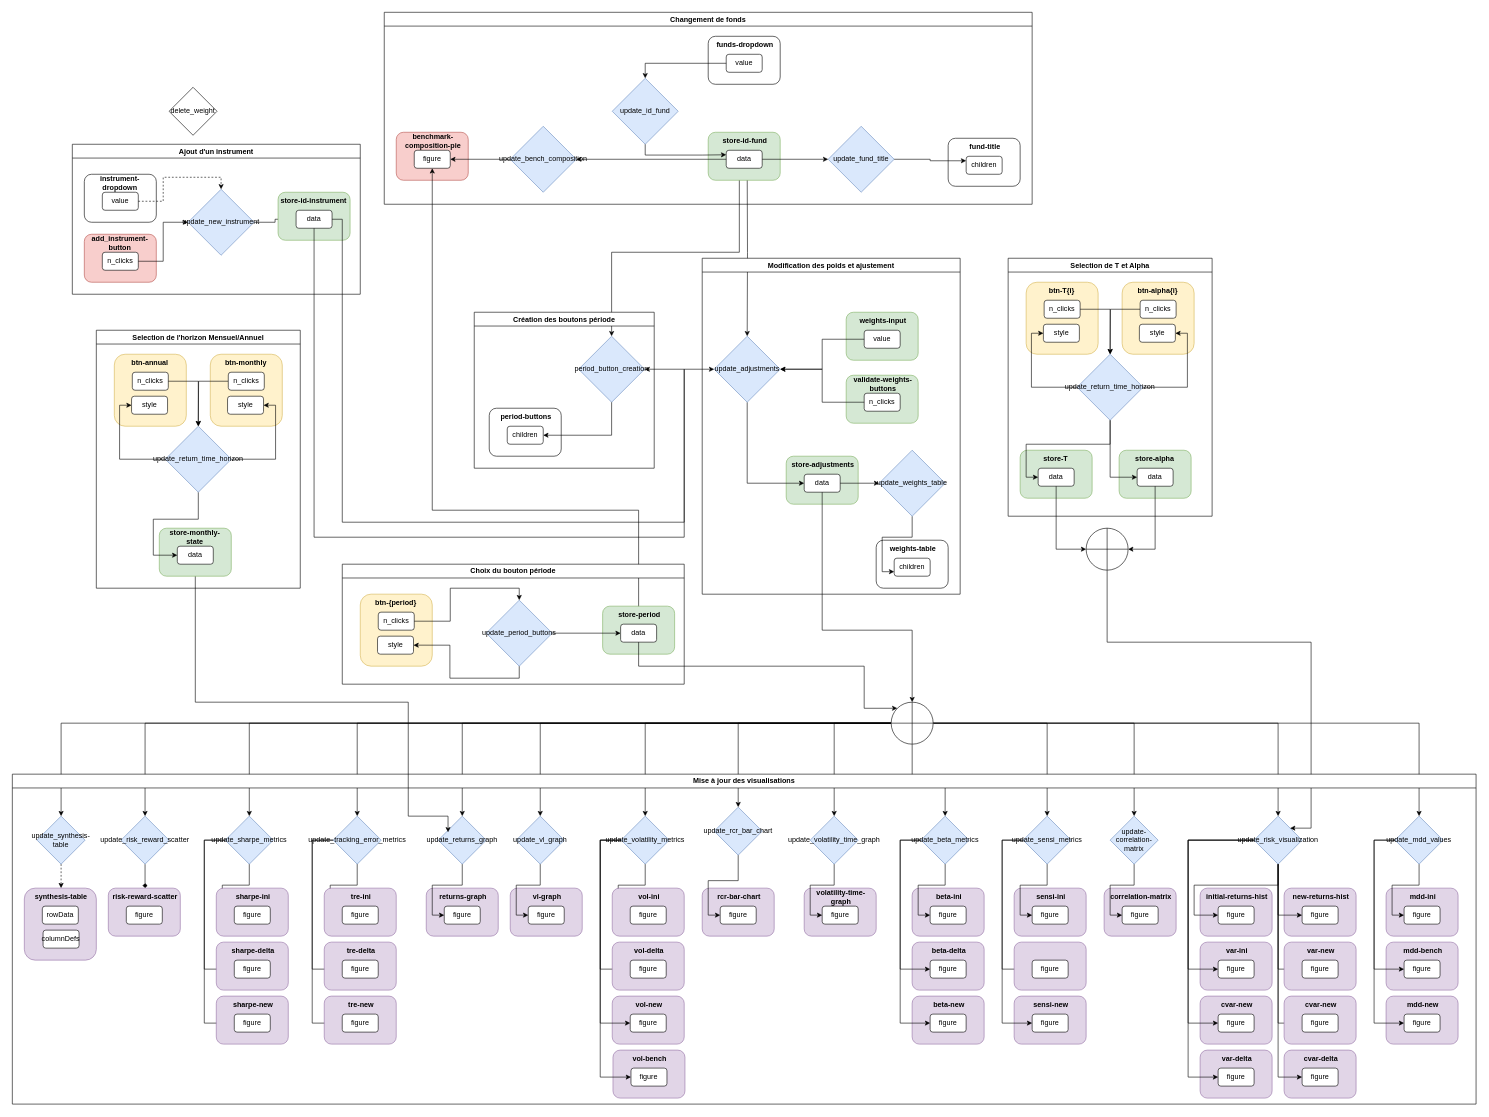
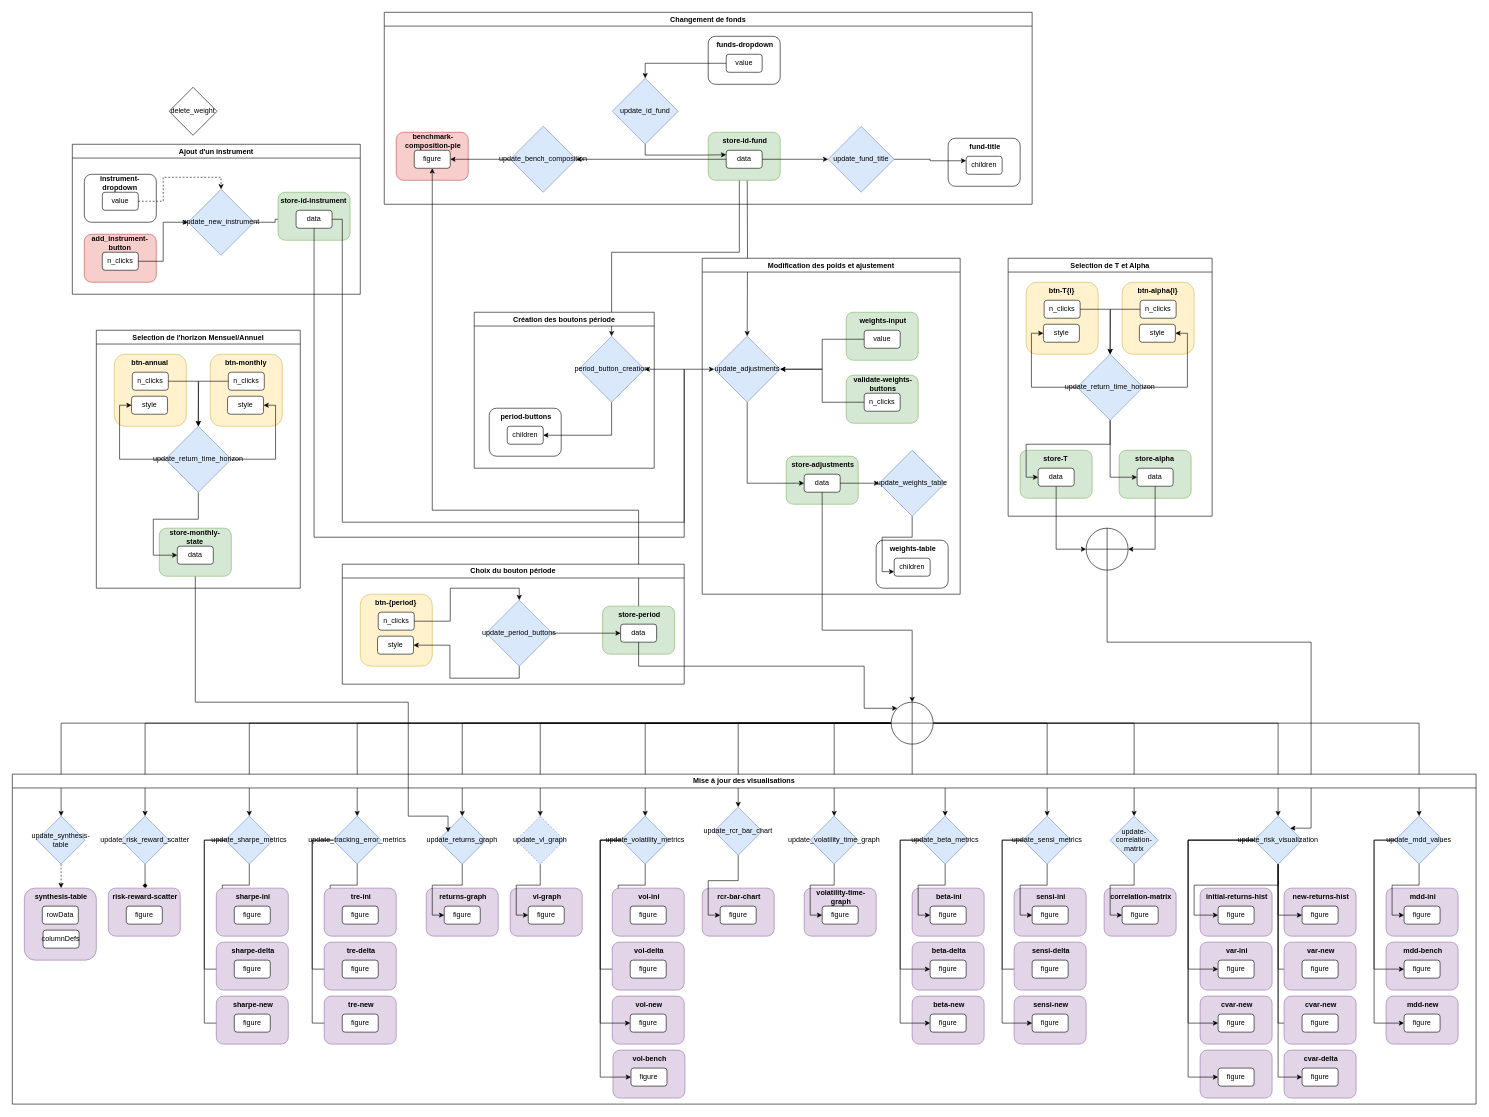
node "update_vl_graph": style solid -> dashed
node "sensi-delta": added
node "var-delta": removed
